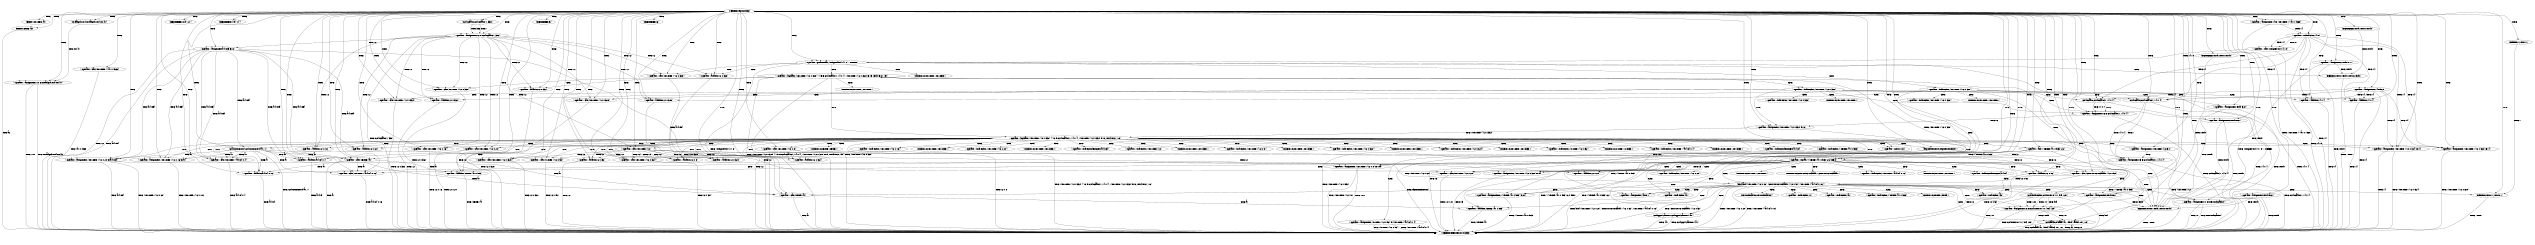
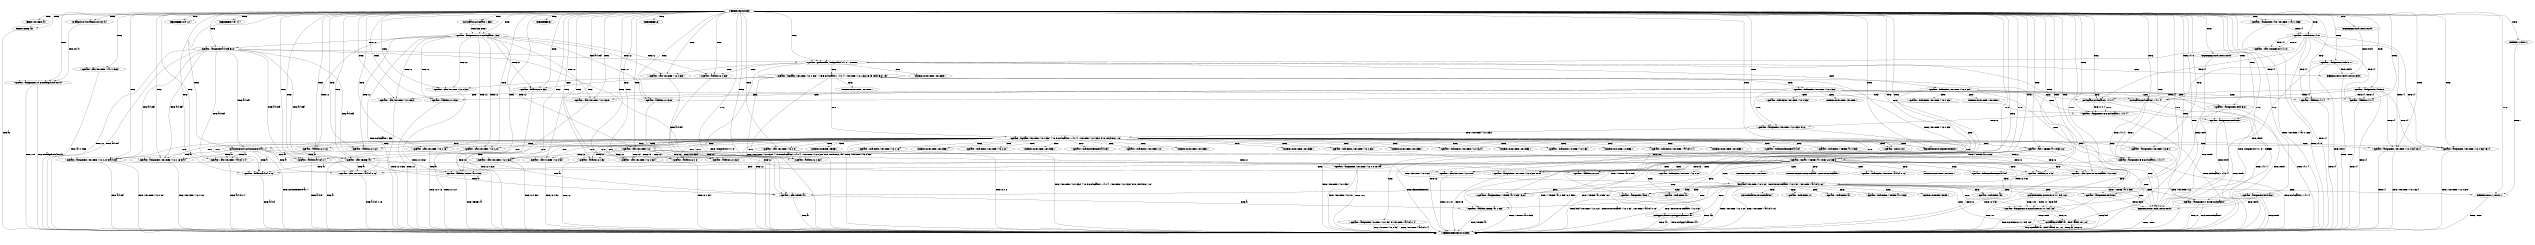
edge "(<operator>.assignment,a1[185] = v2)" -> "(<operator>.cast,(_DWORD *)(a1[18] + 4))": now "(<operator>.assignment,a1[185] = v2)" -> "(<operator>.greaterThan,(unsigned int)(v4 - 8) > 0xFFB0)"
node "(<operator>.indirection,*(_DWORD *)(v2 + 8))": removed
edge "(<operator>.assignment,*(_DWORD *)v2 = 0)" -> "(<operator>.assignment,v5 = Curl_ccalloc(1, v4 + 4))": now "(METHOD,tftp_connect)" -> "(<operator>.assignment,v5 = Curl_ccalloc(1, v4 + 4))"
edge "(<operator>.assignment,*a2 = 1)" -> "(METHOD_RETURN,int __cdecl)": added, label "DDG: *a2"
